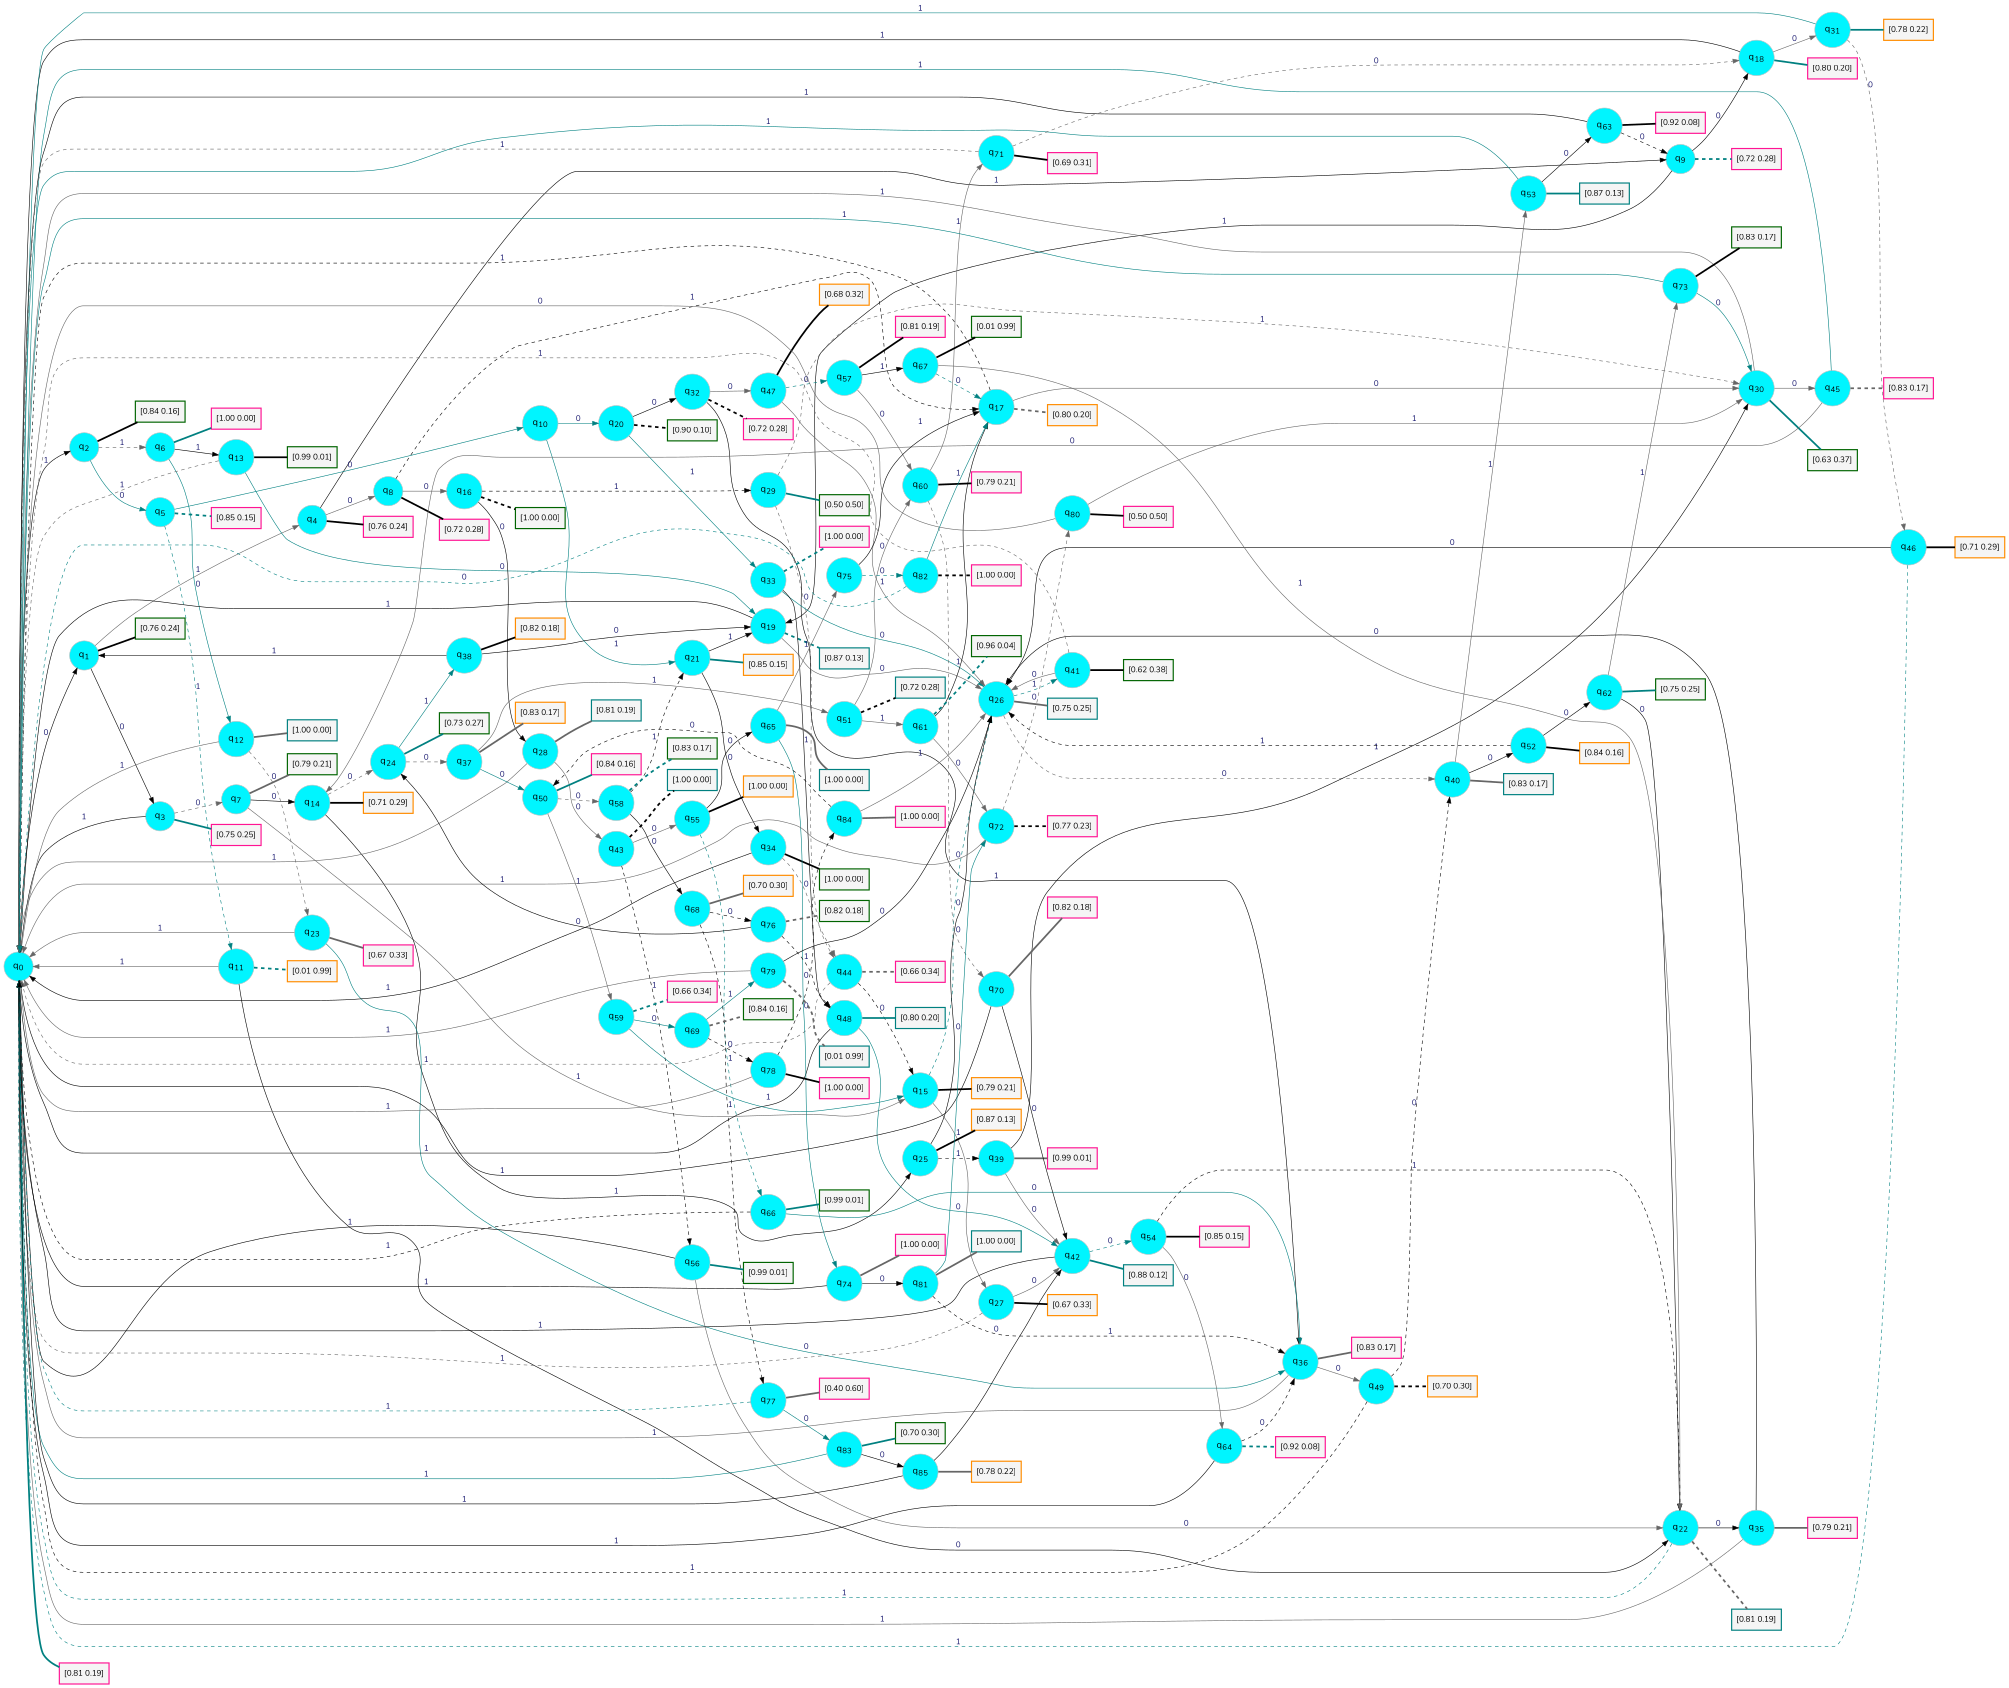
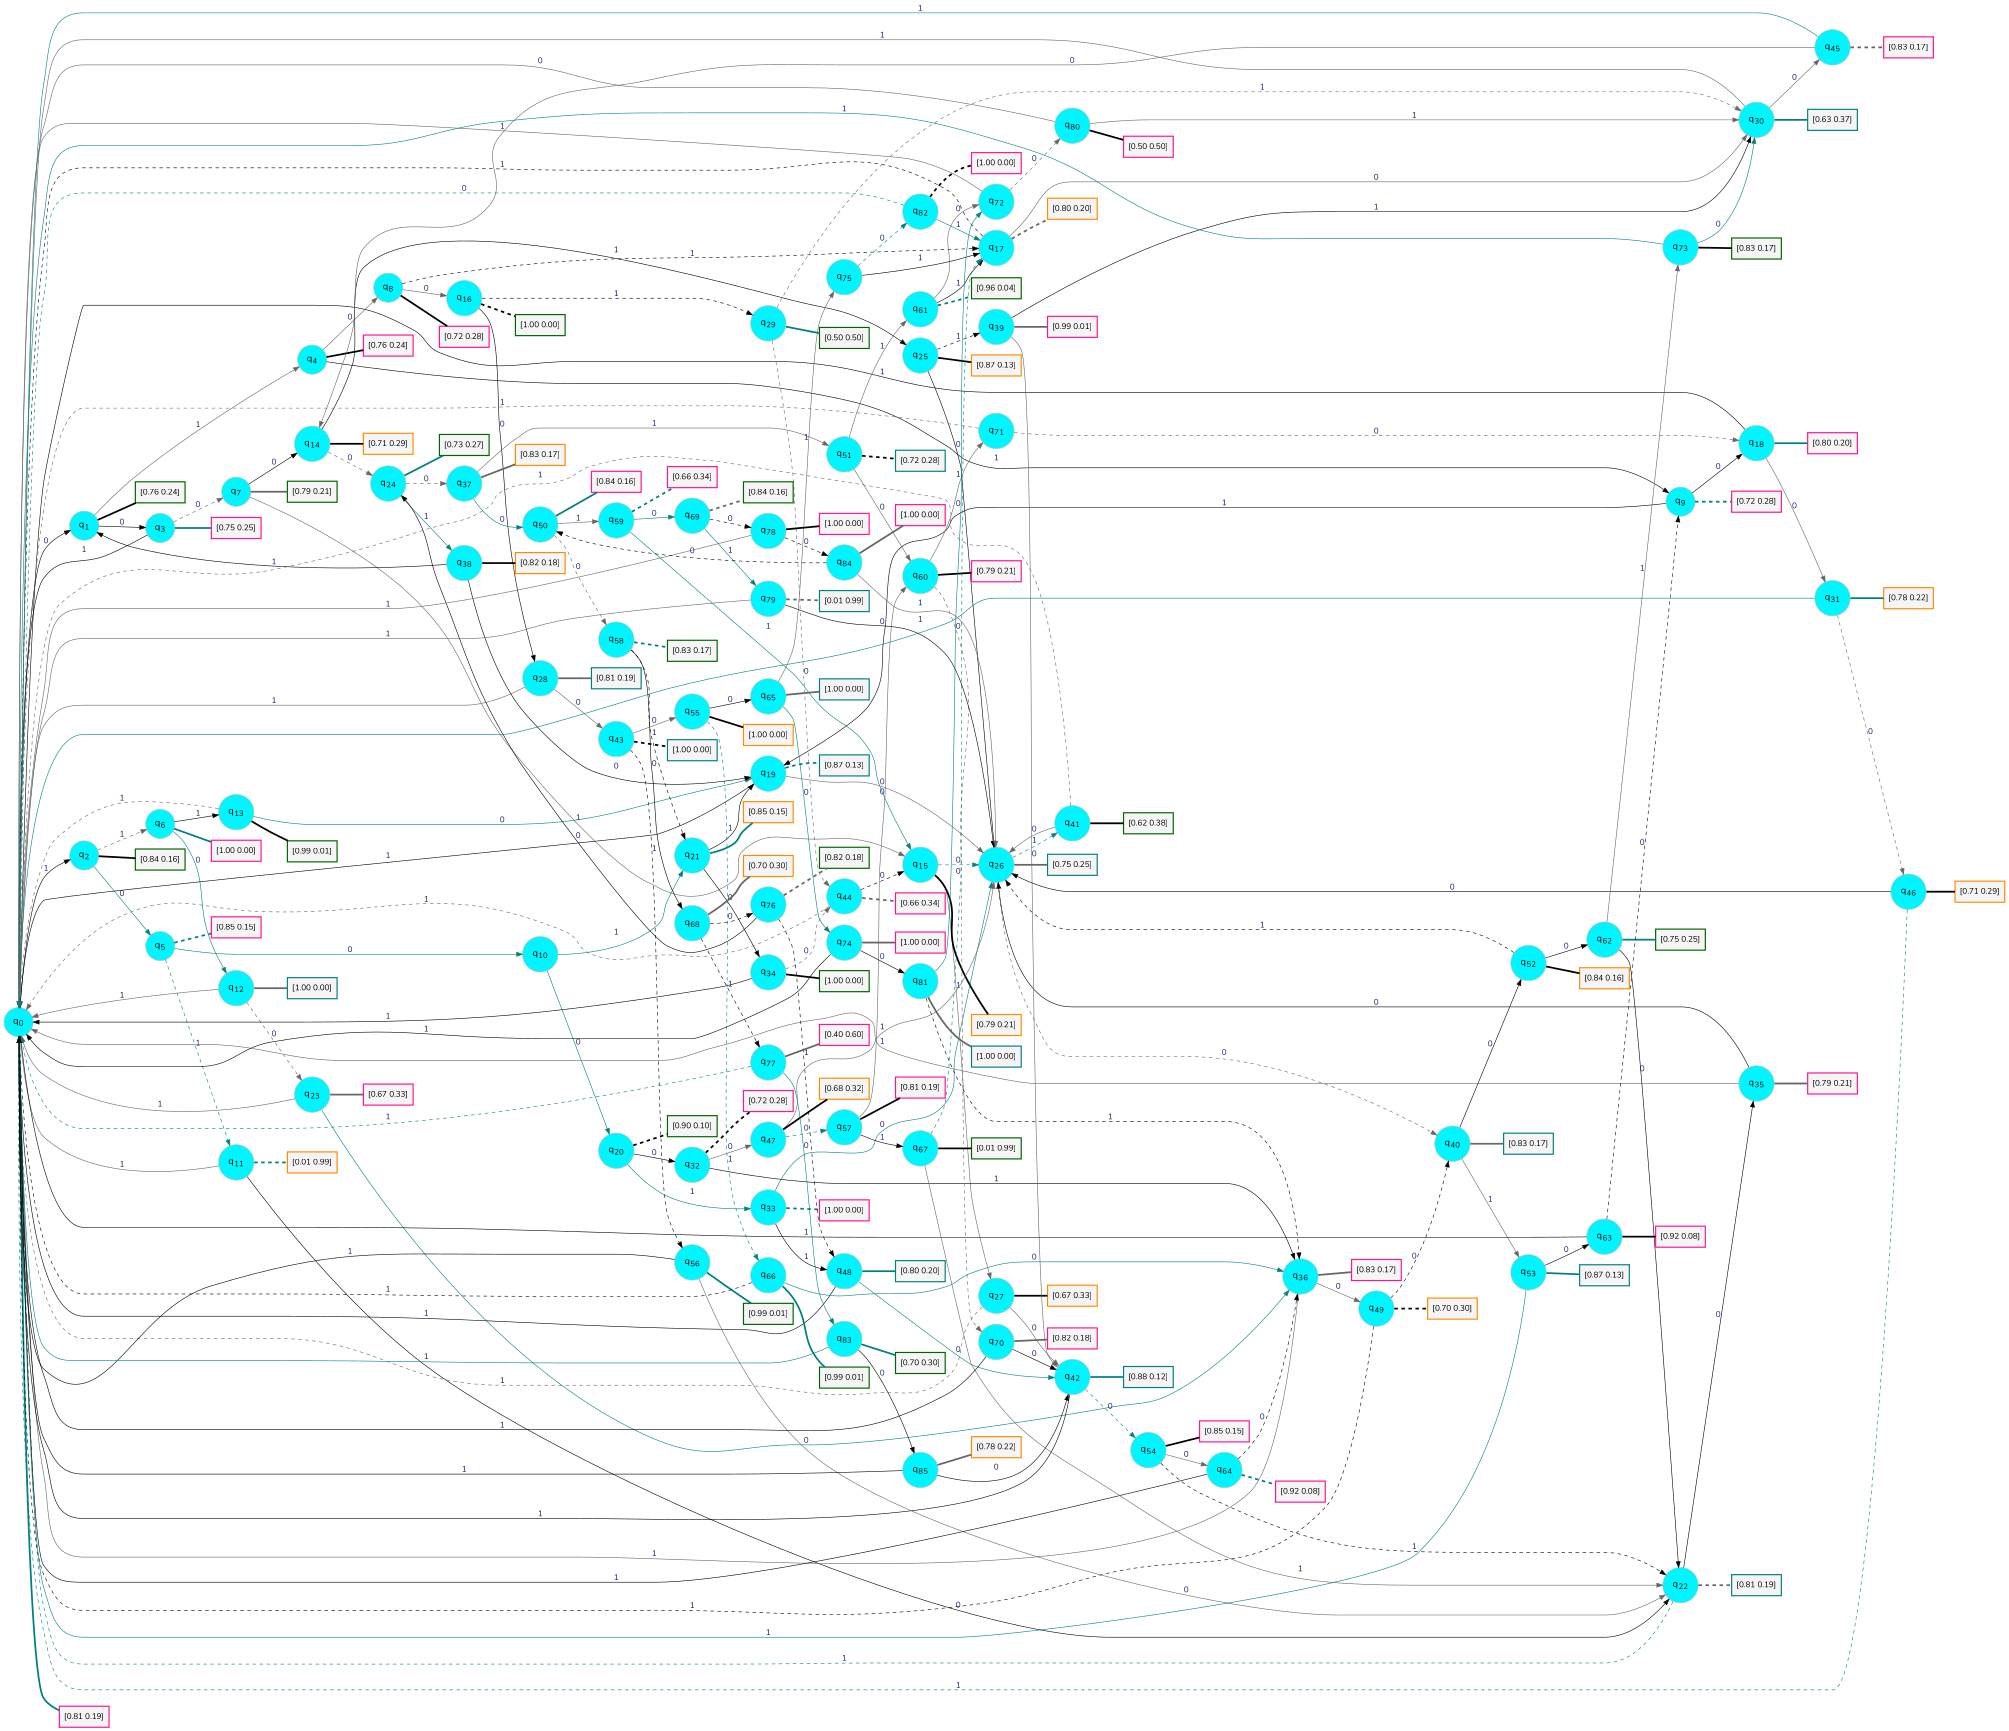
node "[0.69 0.31]": removed
node "[0.63 0.37]": color darkgreen -> teal
node "[0.77 0.23]": removed
